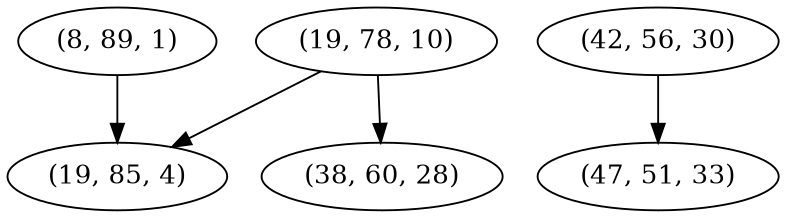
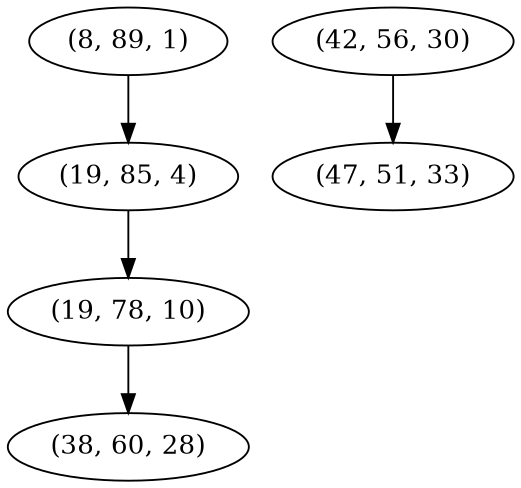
edge "(19, 78, 10)" -> "(19, 85, 4)": reversed
